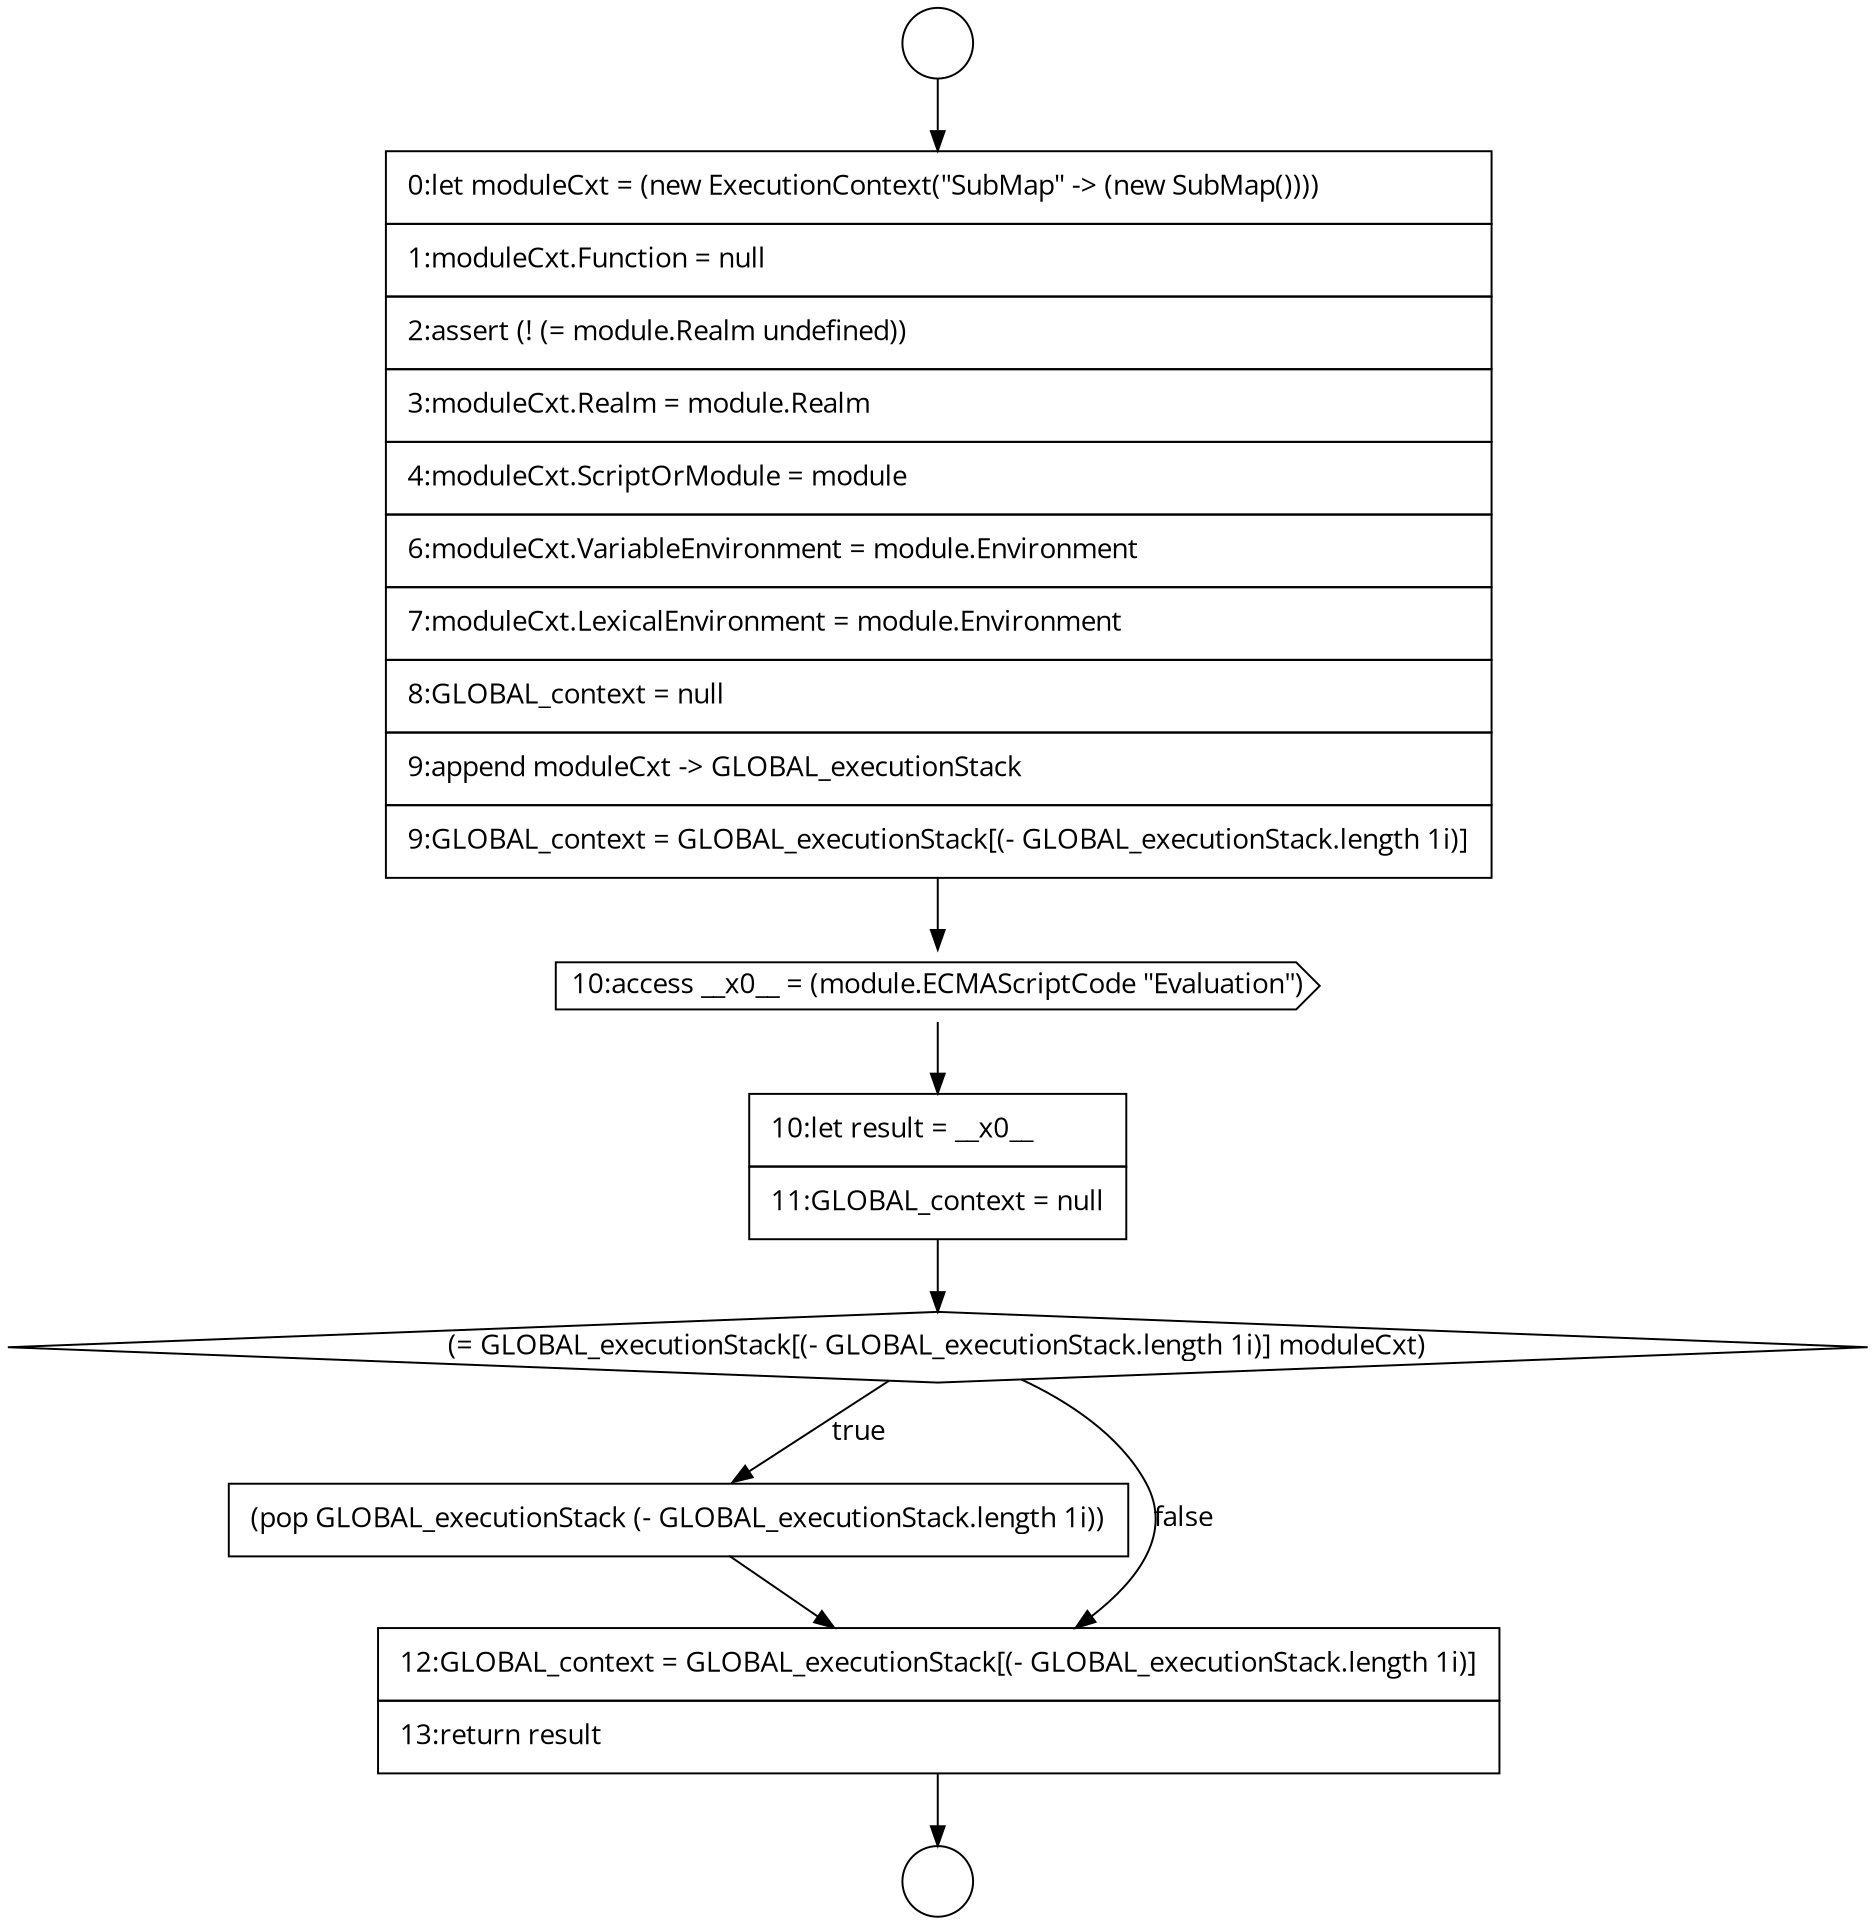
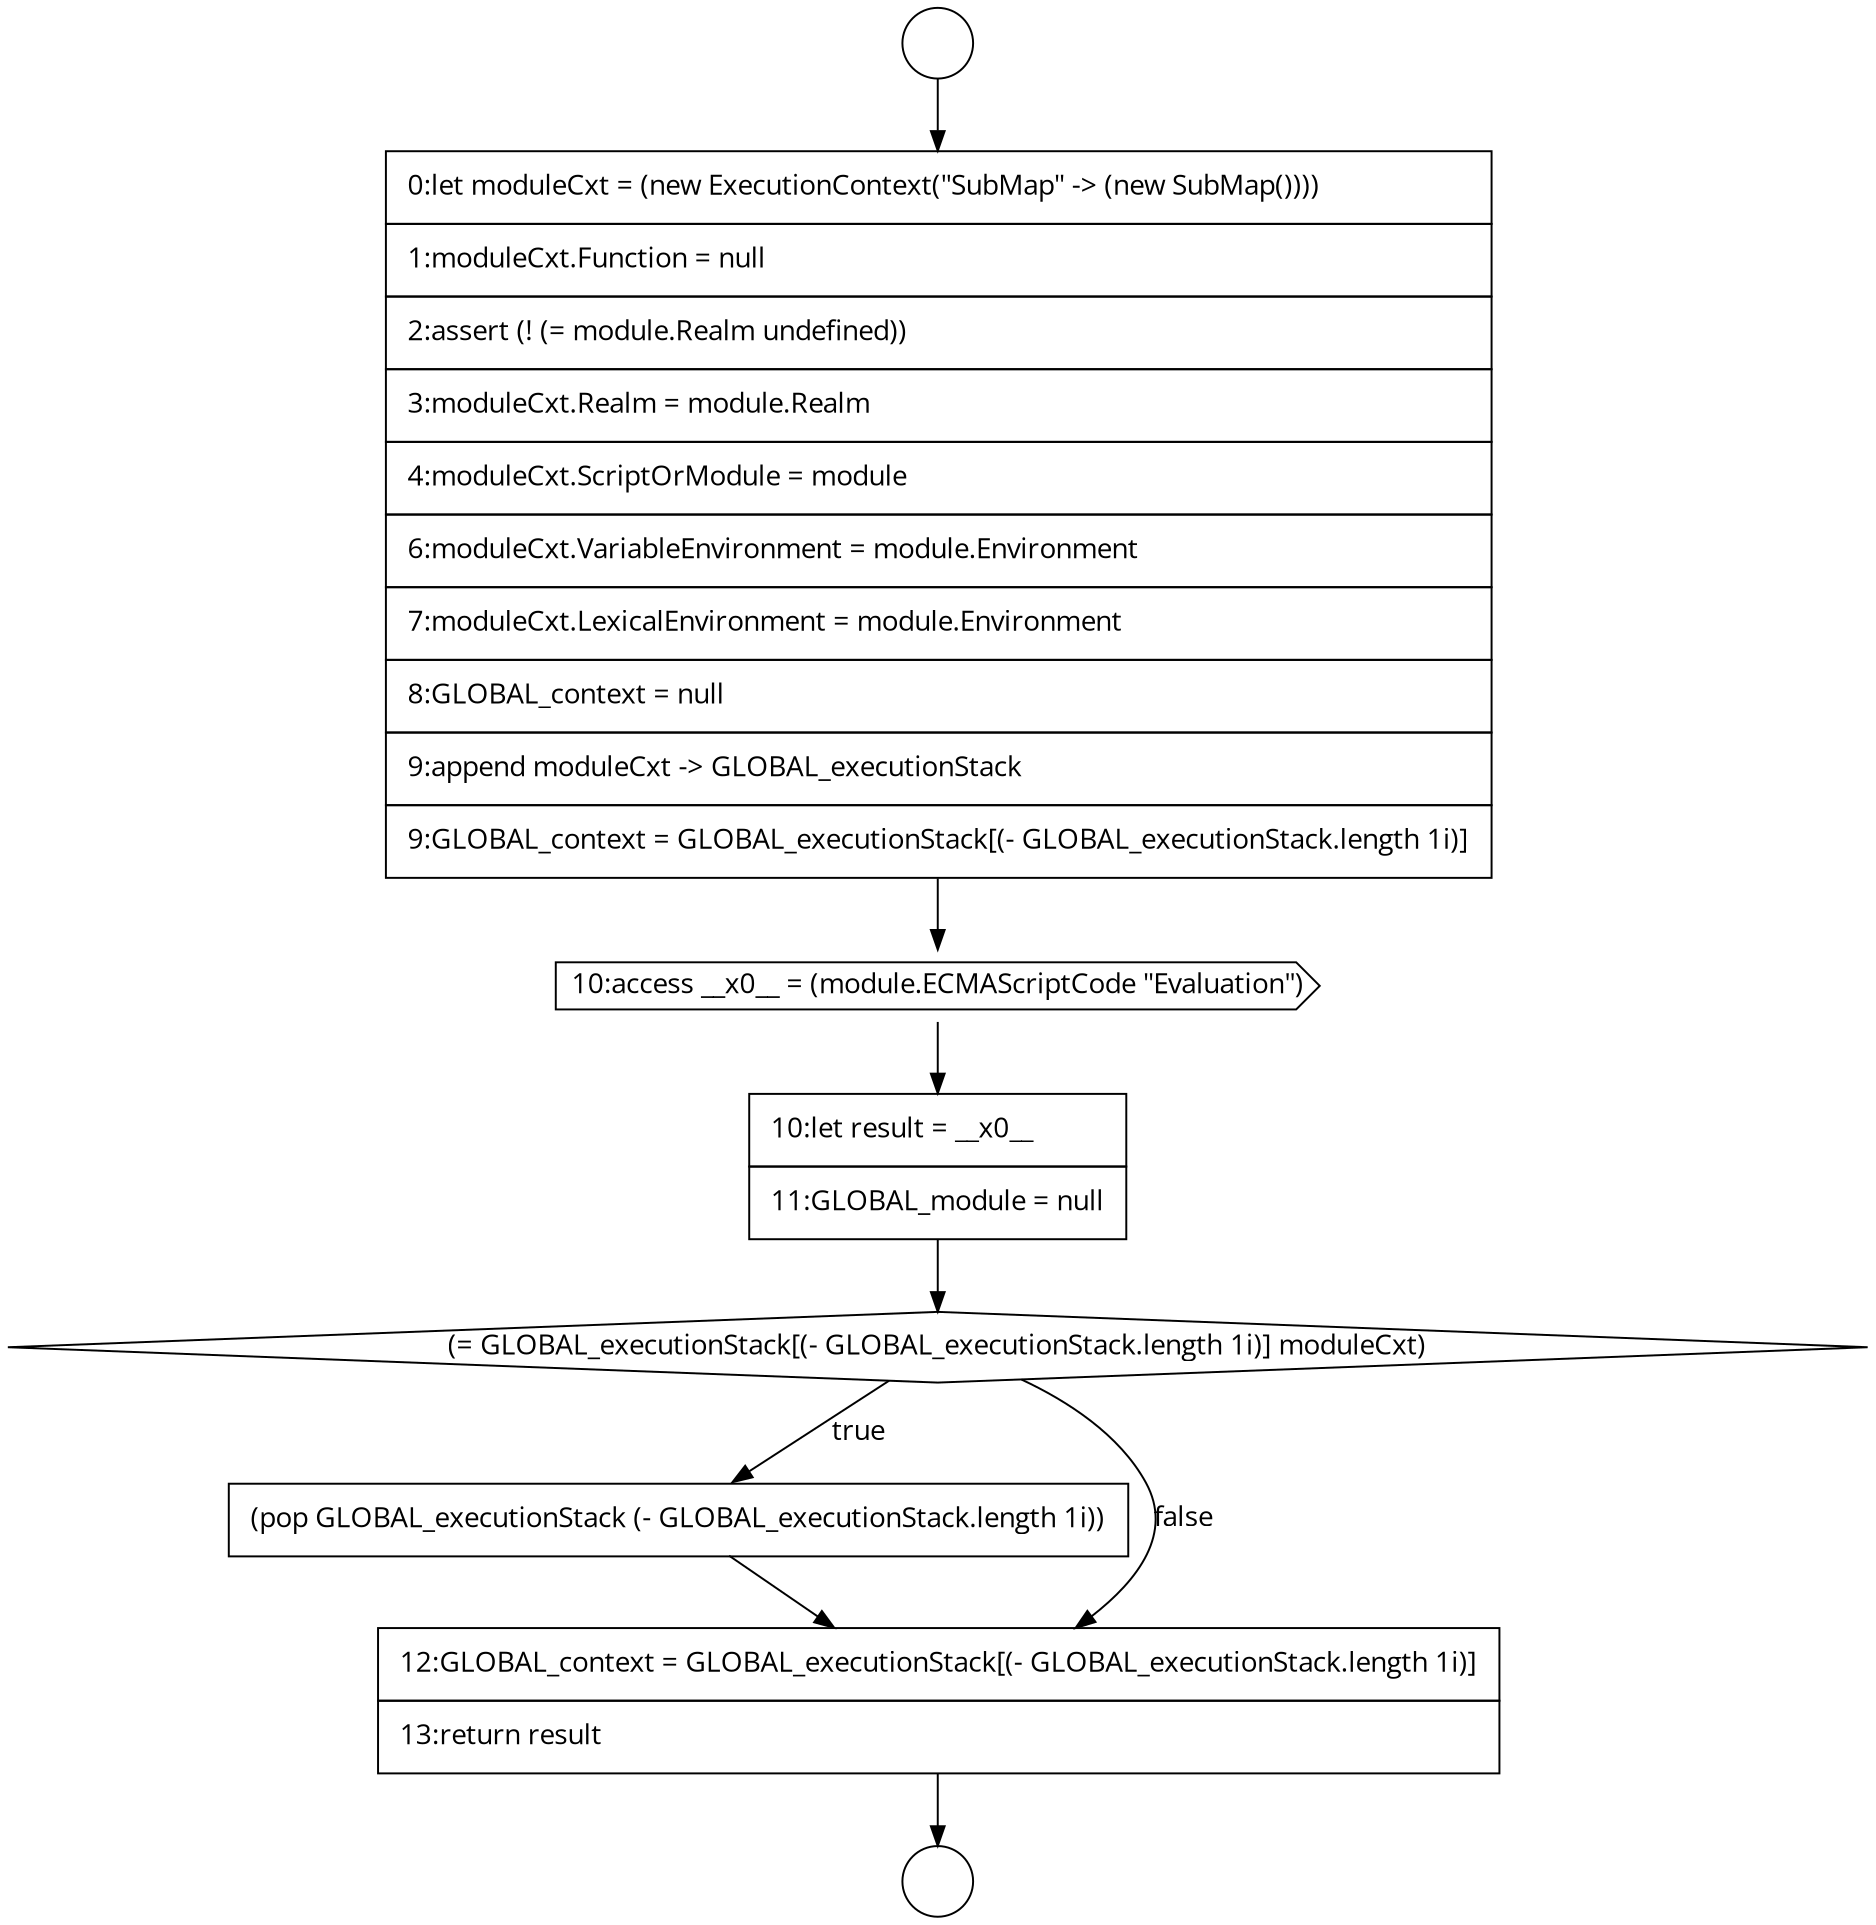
node "10:let result = __x0__": text "11:GLOBAL_context = null" -> "11:GLOBAL_module = null"
